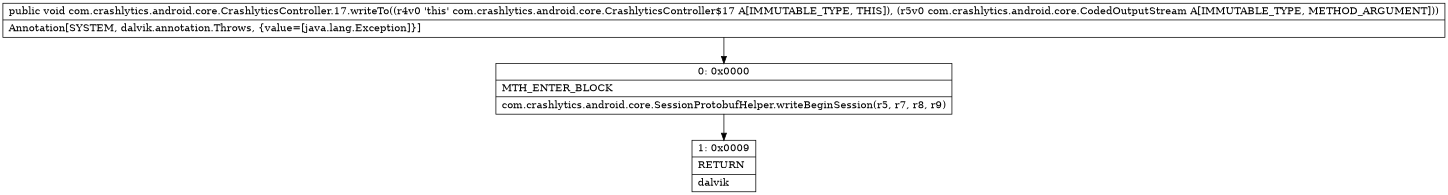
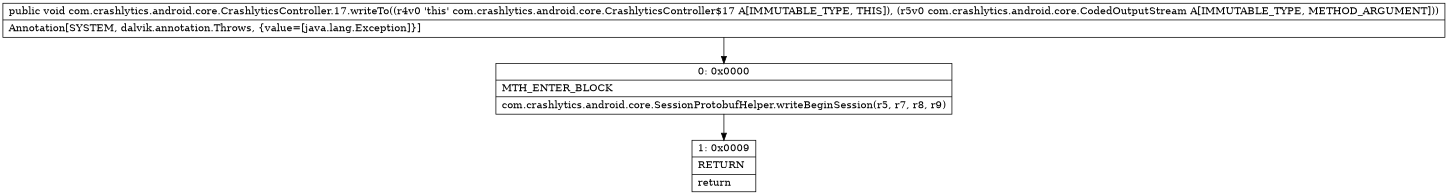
node "1: 0x0009": text "dalvik" -> "return"
